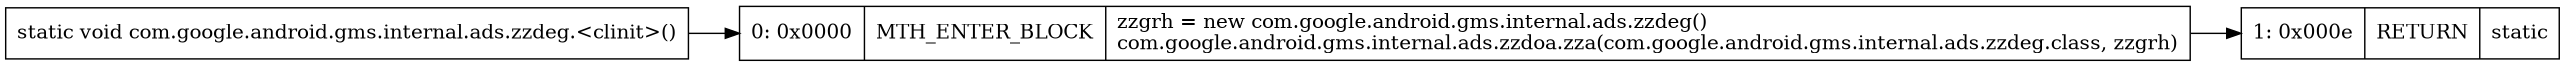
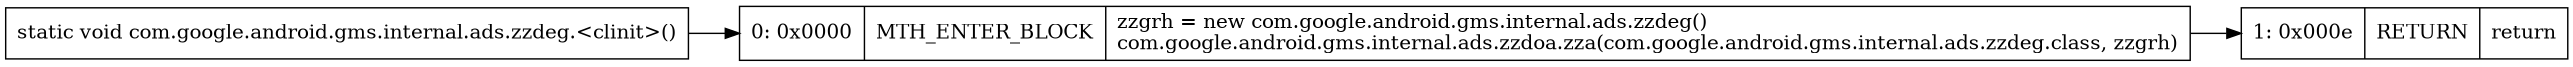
node "1: 0x000e": text "static" -> "return"
